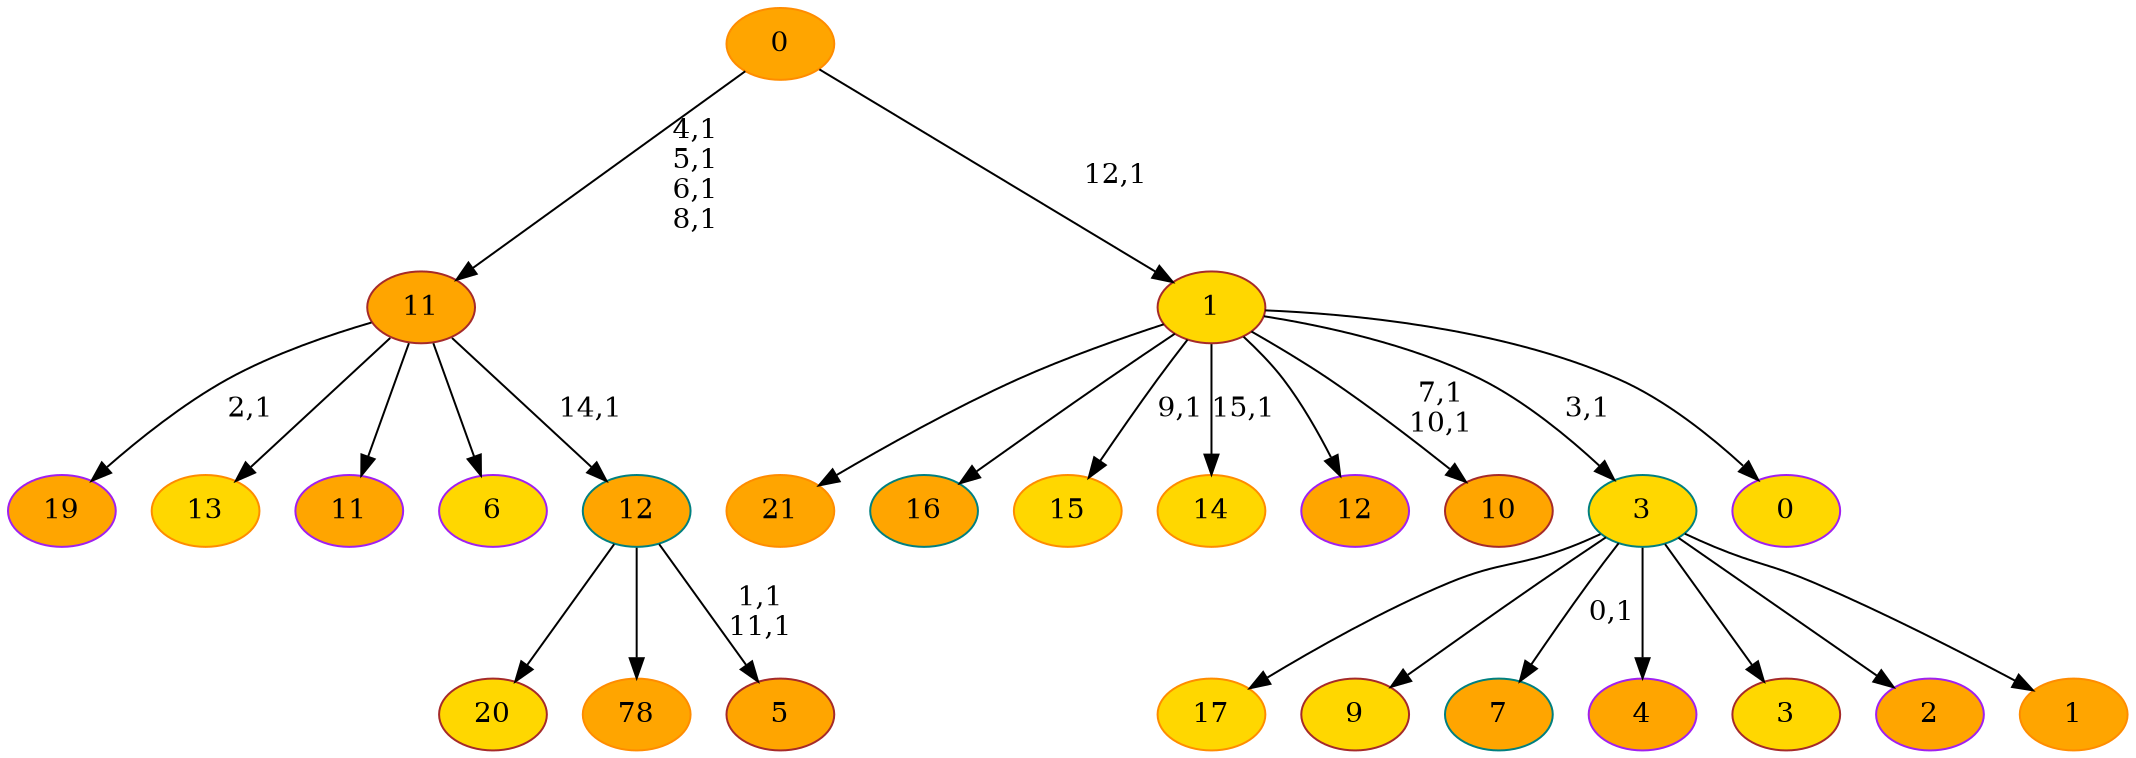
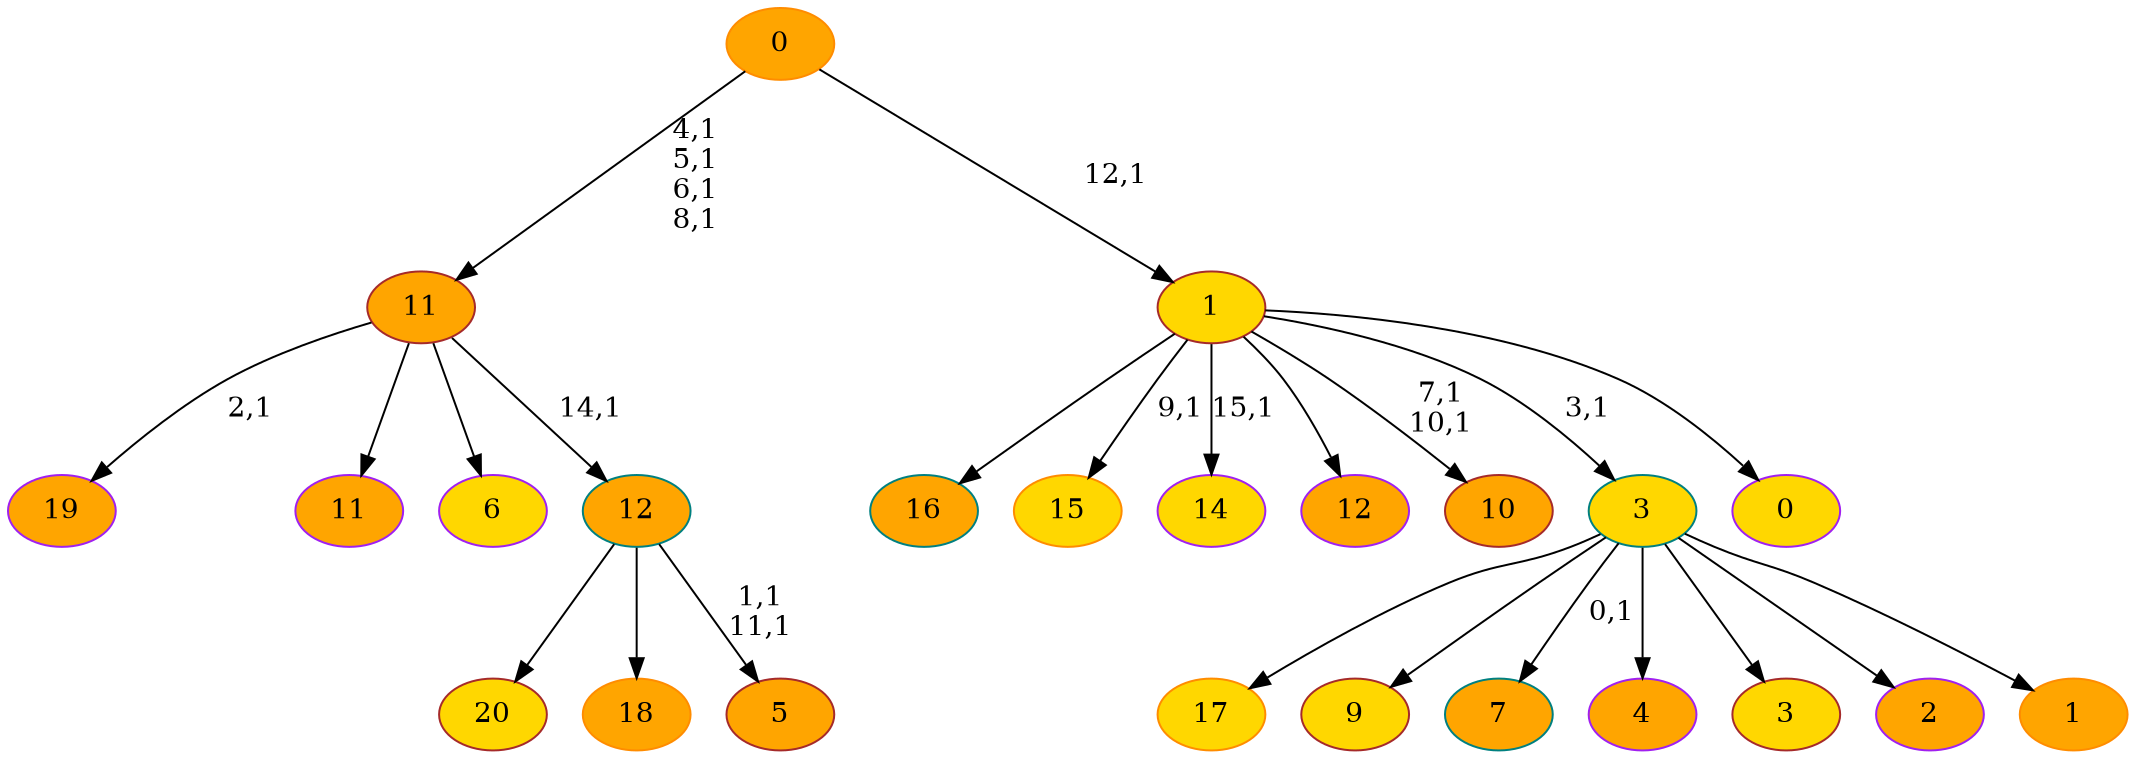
node "13": removed
node "21": removed
node "14": color darkorange -> purple
node "78": label "78" -> "18"
